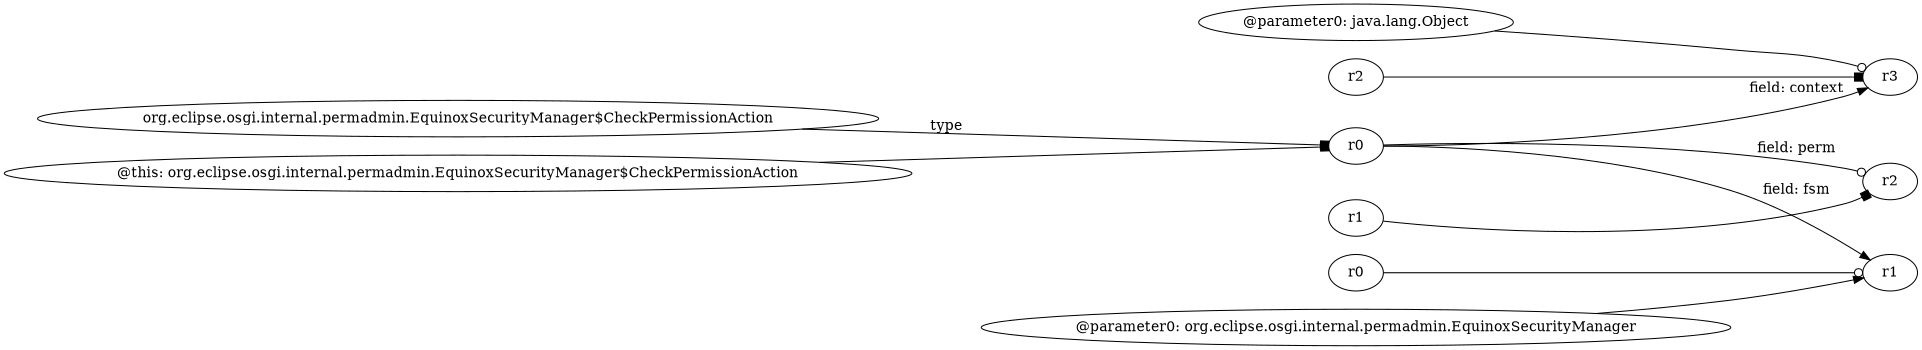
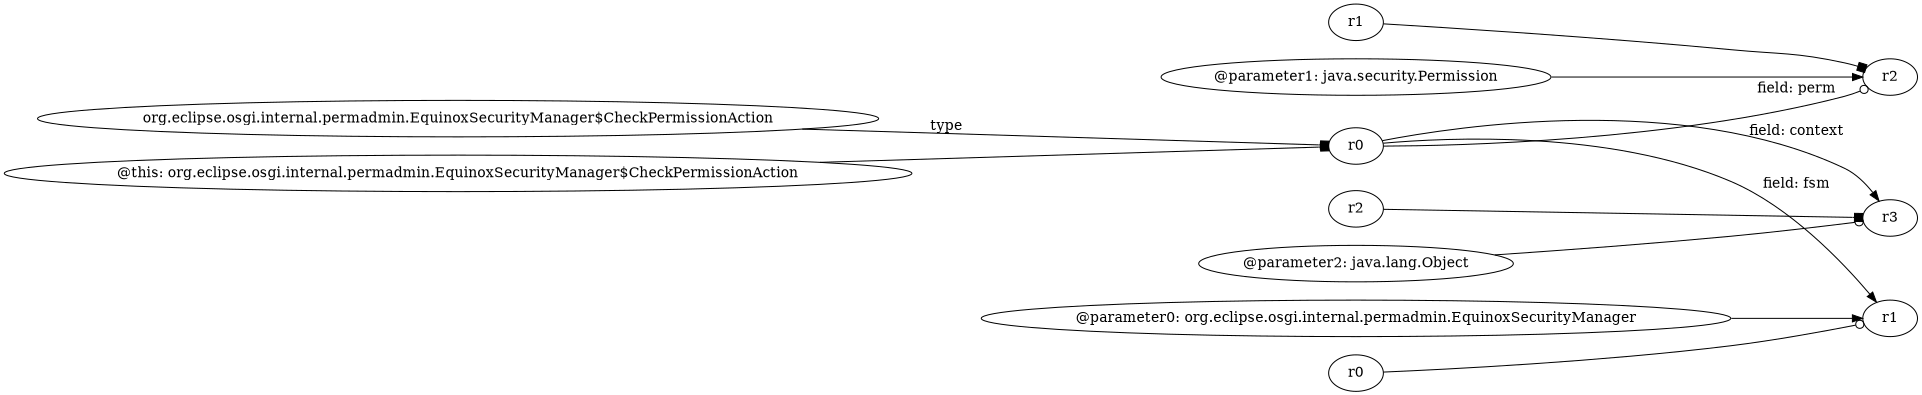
node "@parameter0: java.lang.Object": label "@parameter0: java.lang.Object" -> "@parameter2: java.lang.Object"
node "@parameter1: java.security.Permission": added
